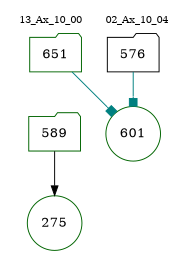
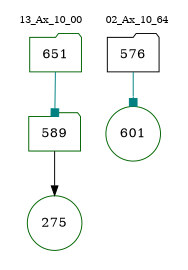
cluster "02_Ax_10_04": label "02_Ax_10_04" -> "02_Ax_10_64"
edge "651" -> "601": now "651" -> "589"
